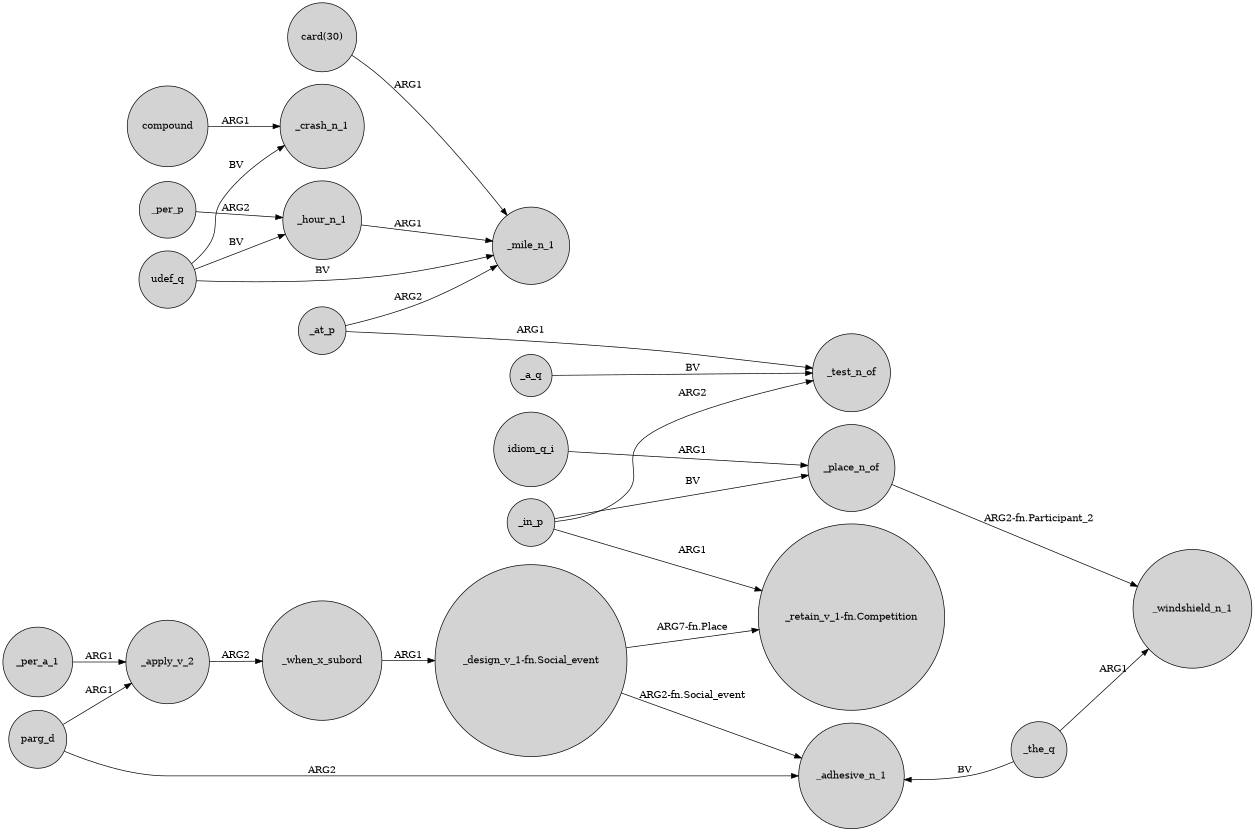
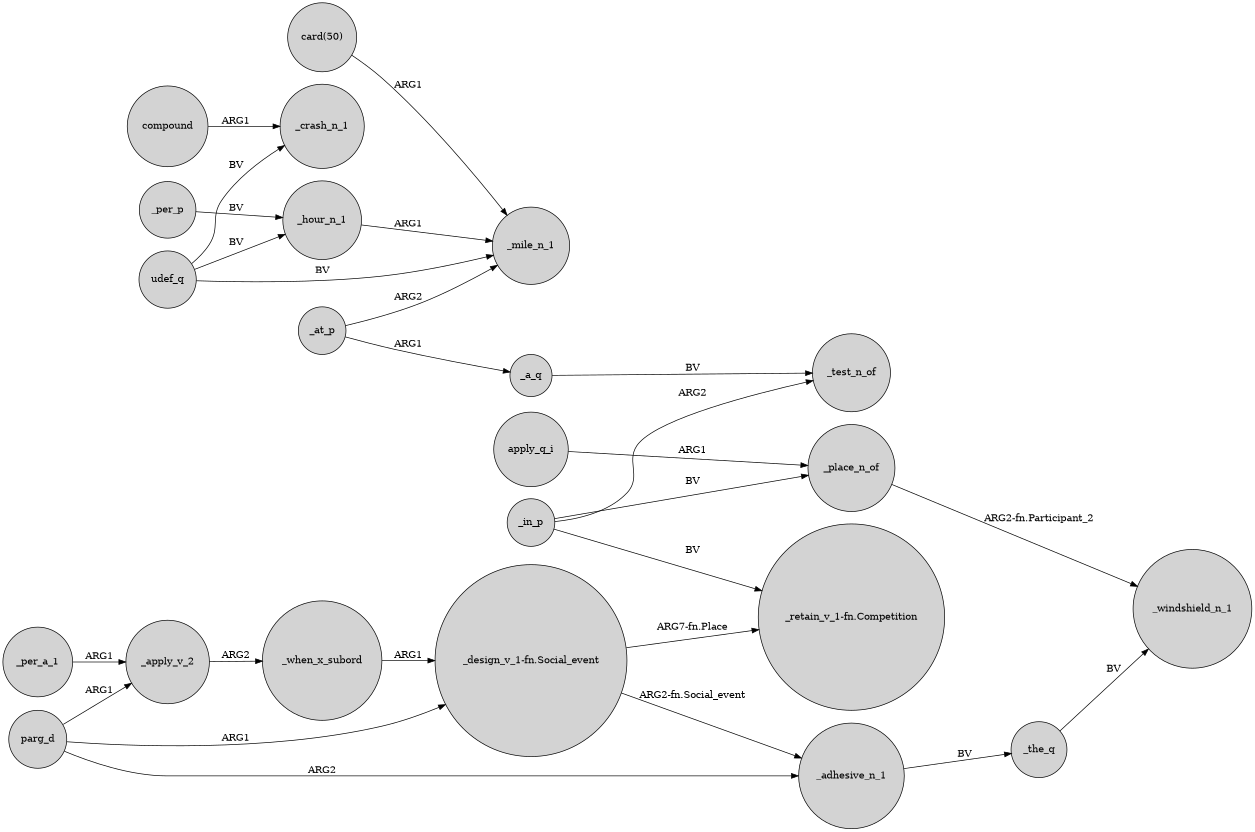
node "card(30)": label "card(30)" -> "card(50)"
edge "_per_p" -> "_hour_n_1": label "ARG2" -> "BV"
edge "_at_p" -> "_test_n_of": now "_at_p" -> "_a_q"
node "idiom_q_i": label "idiom_q_i" -> "apply_q_i"
edge "_in_p" -> "_retain_v_1-fn.Competition": label "ARG1" -> "BV"
edge "_the_q" -> "_windshield_n_1": label "ARG1" -> "BV"
edge "parg_d" -> "_design_v_1-fn.Social_event": added, label "ARG1"
edge "_the_q" -> "_adhesive_n_1": reversed
